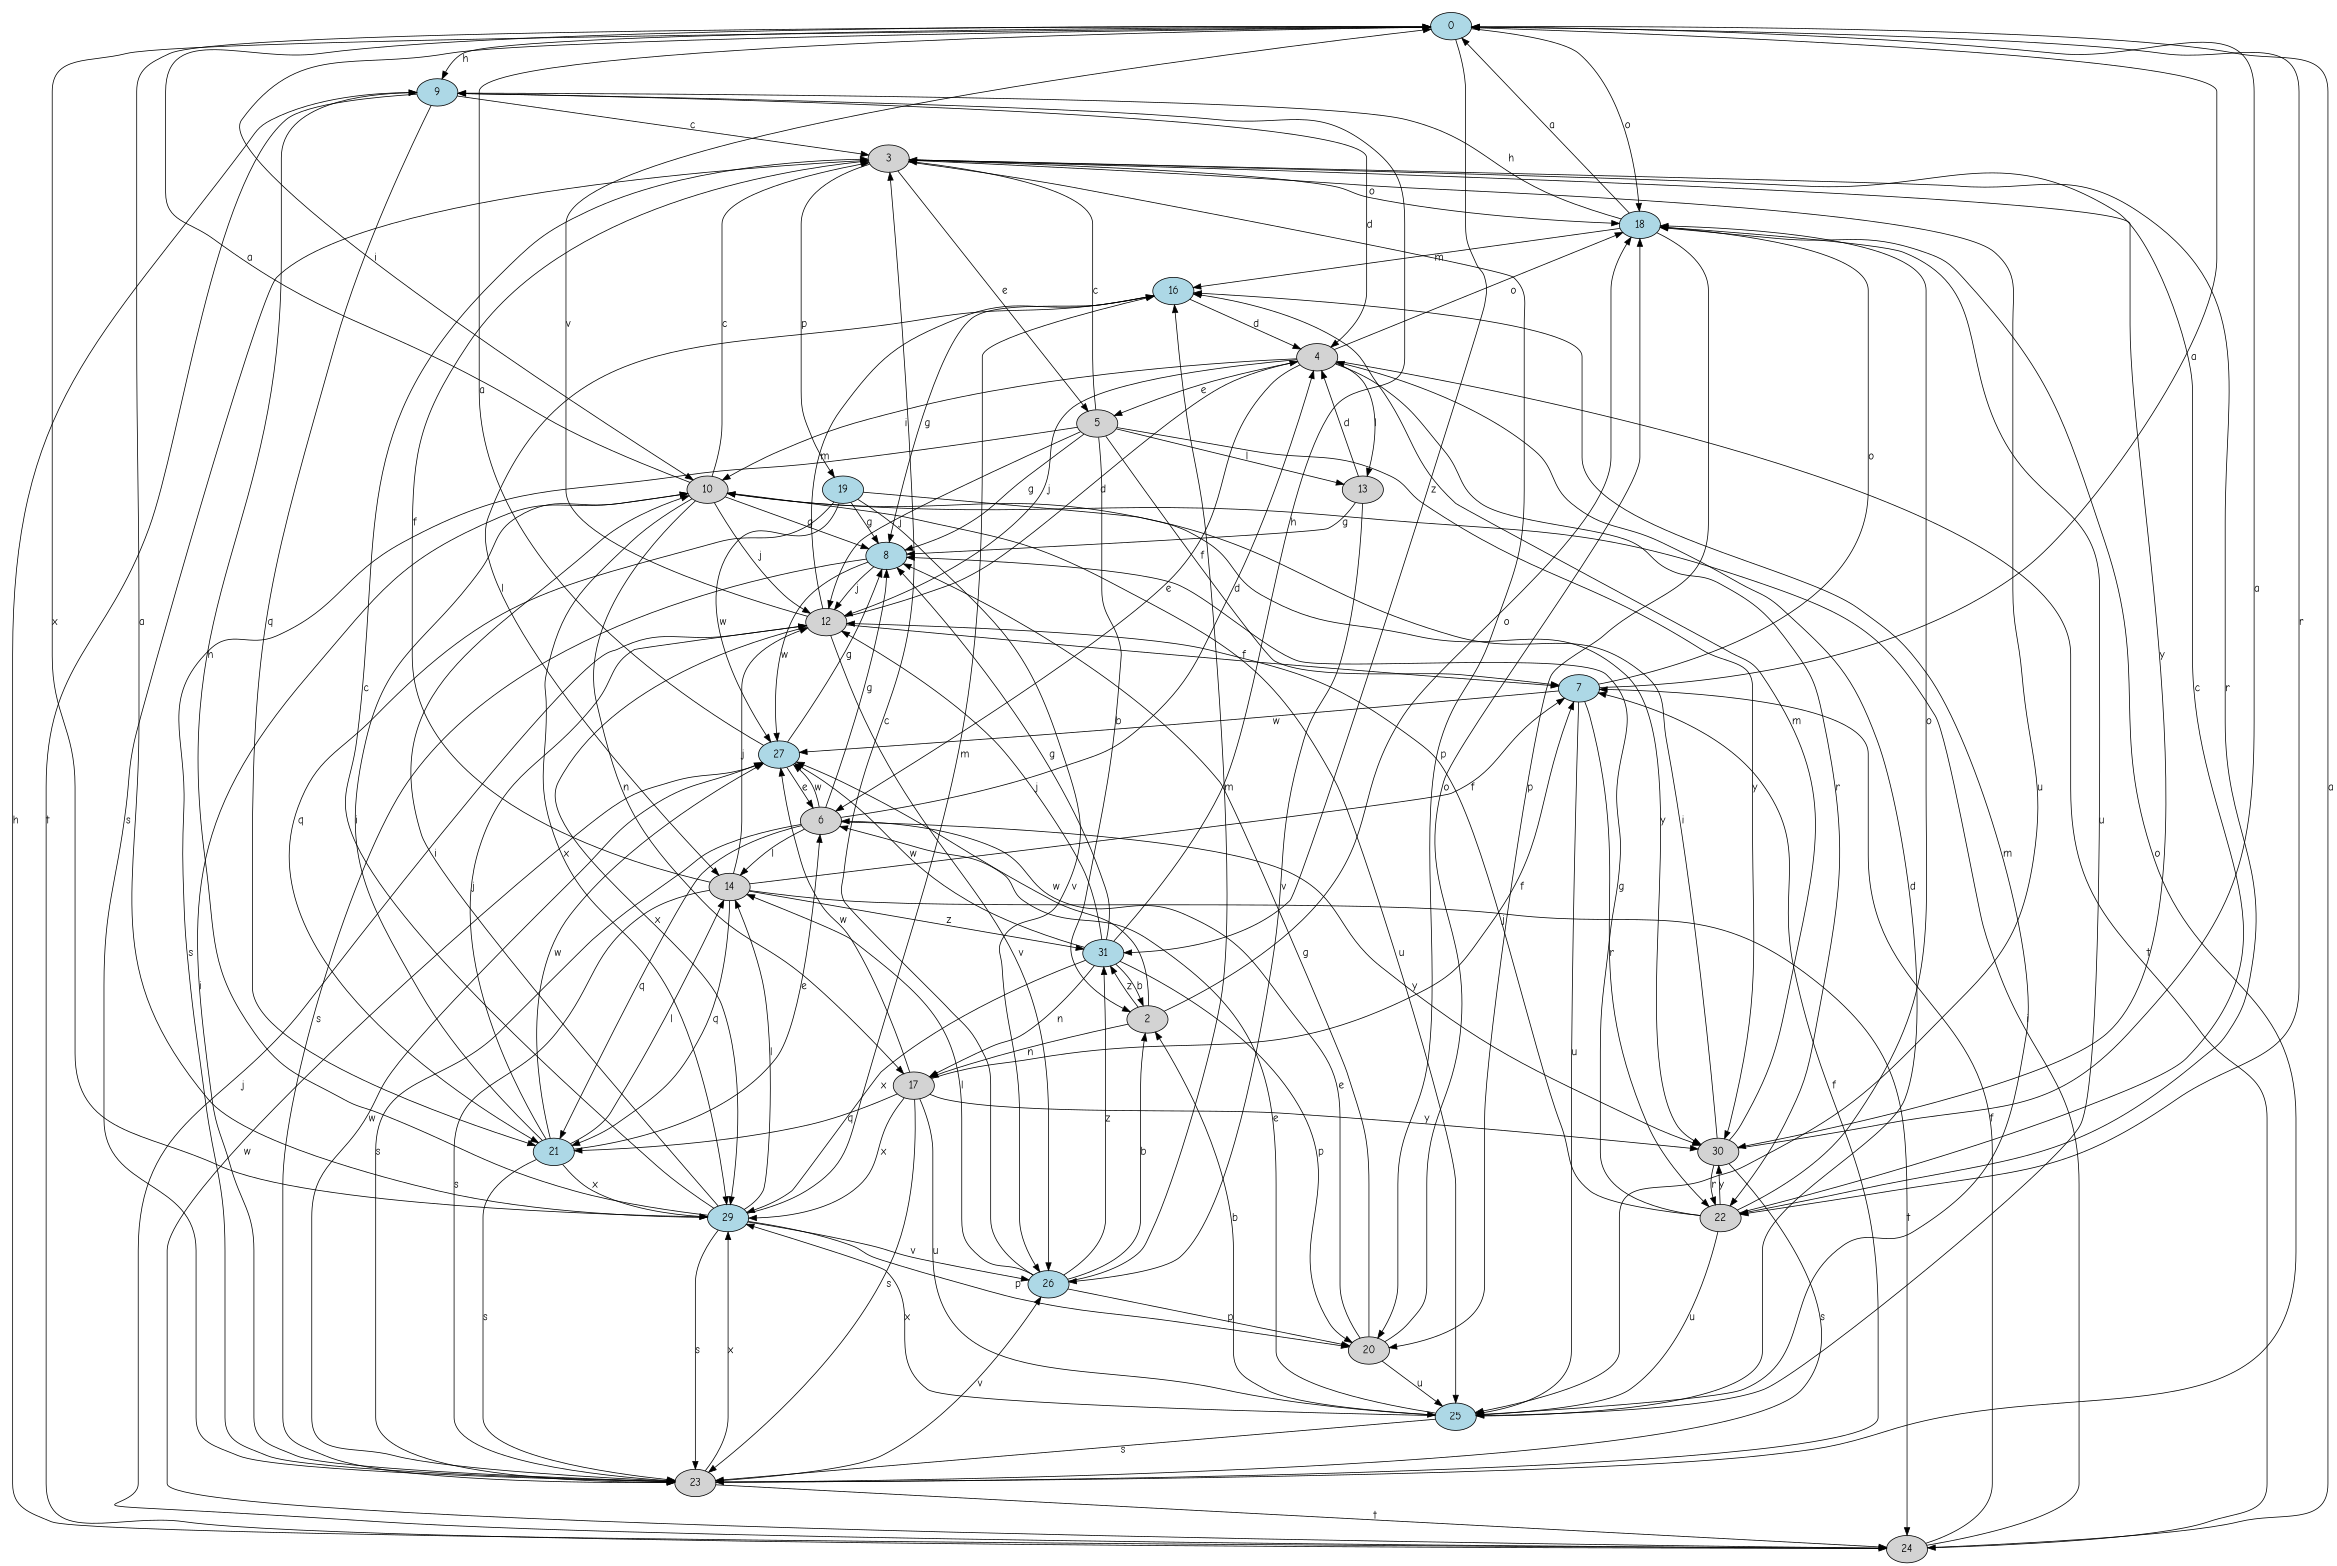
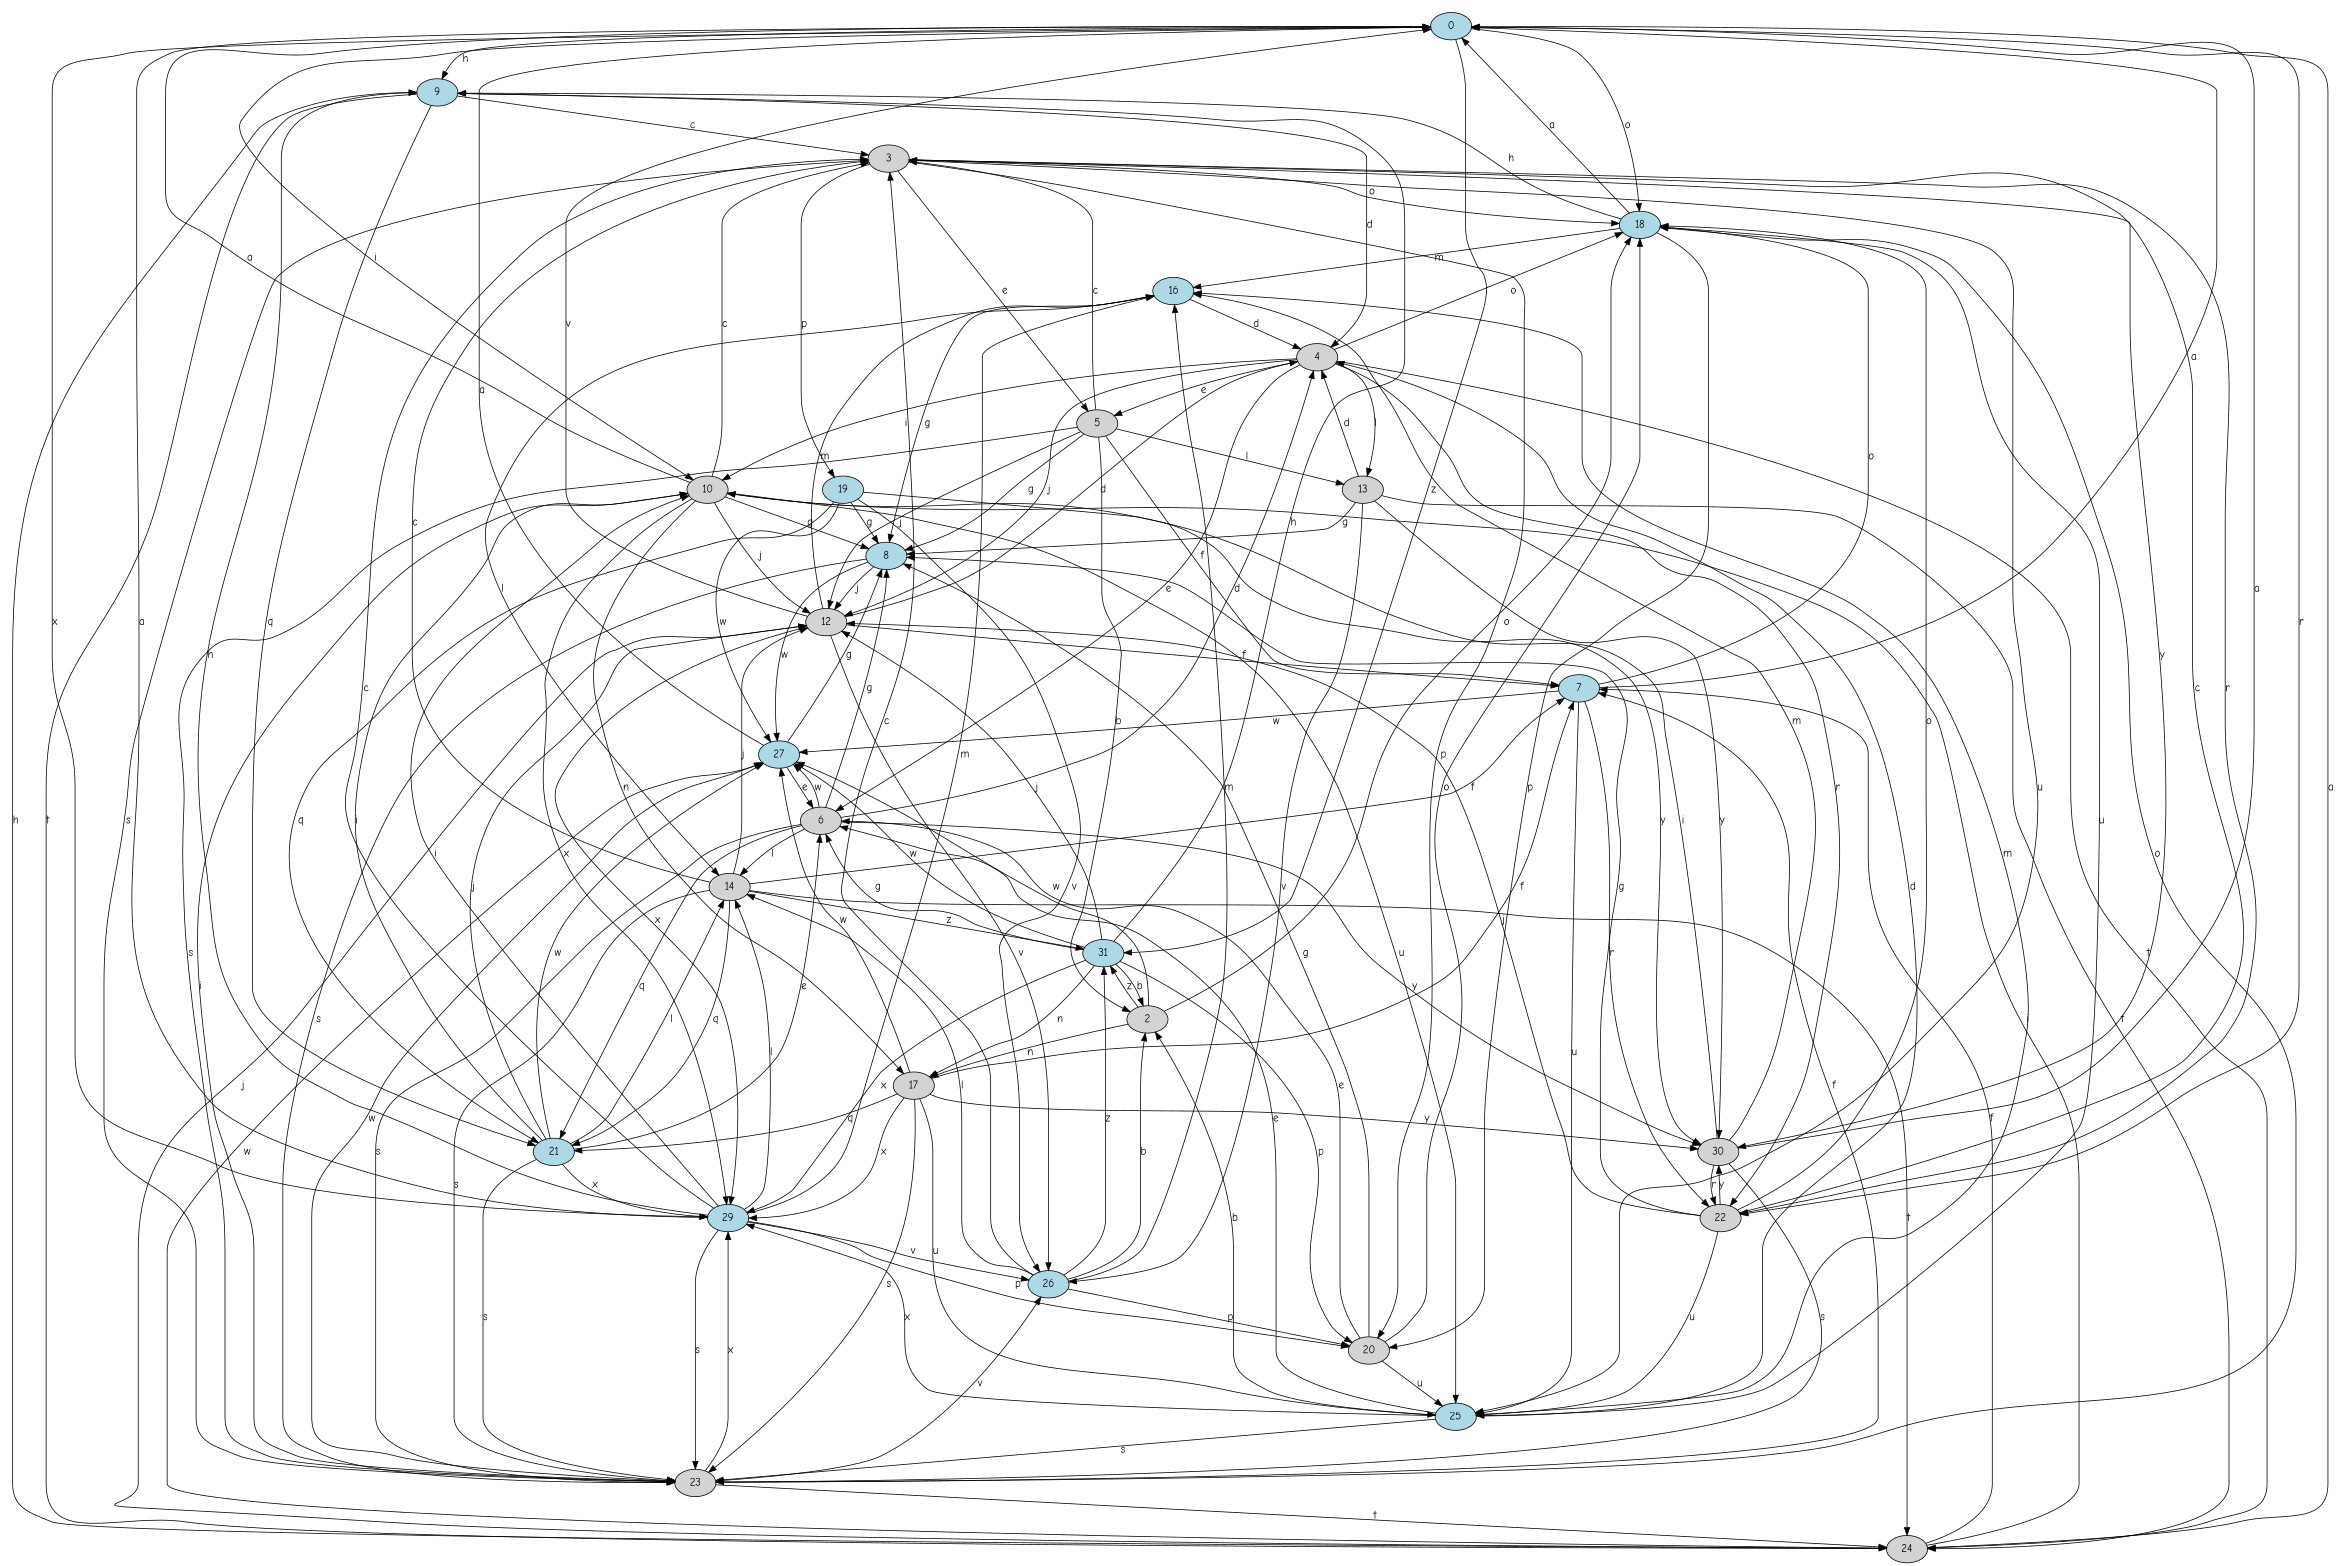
edge "14" -> "3": label "f" -> "c"
edge "5" -> "30": now "13" -> "30"
edge "31" -> "8": now "31" -> "6"
edge "13" -> "24": added, label "t"
